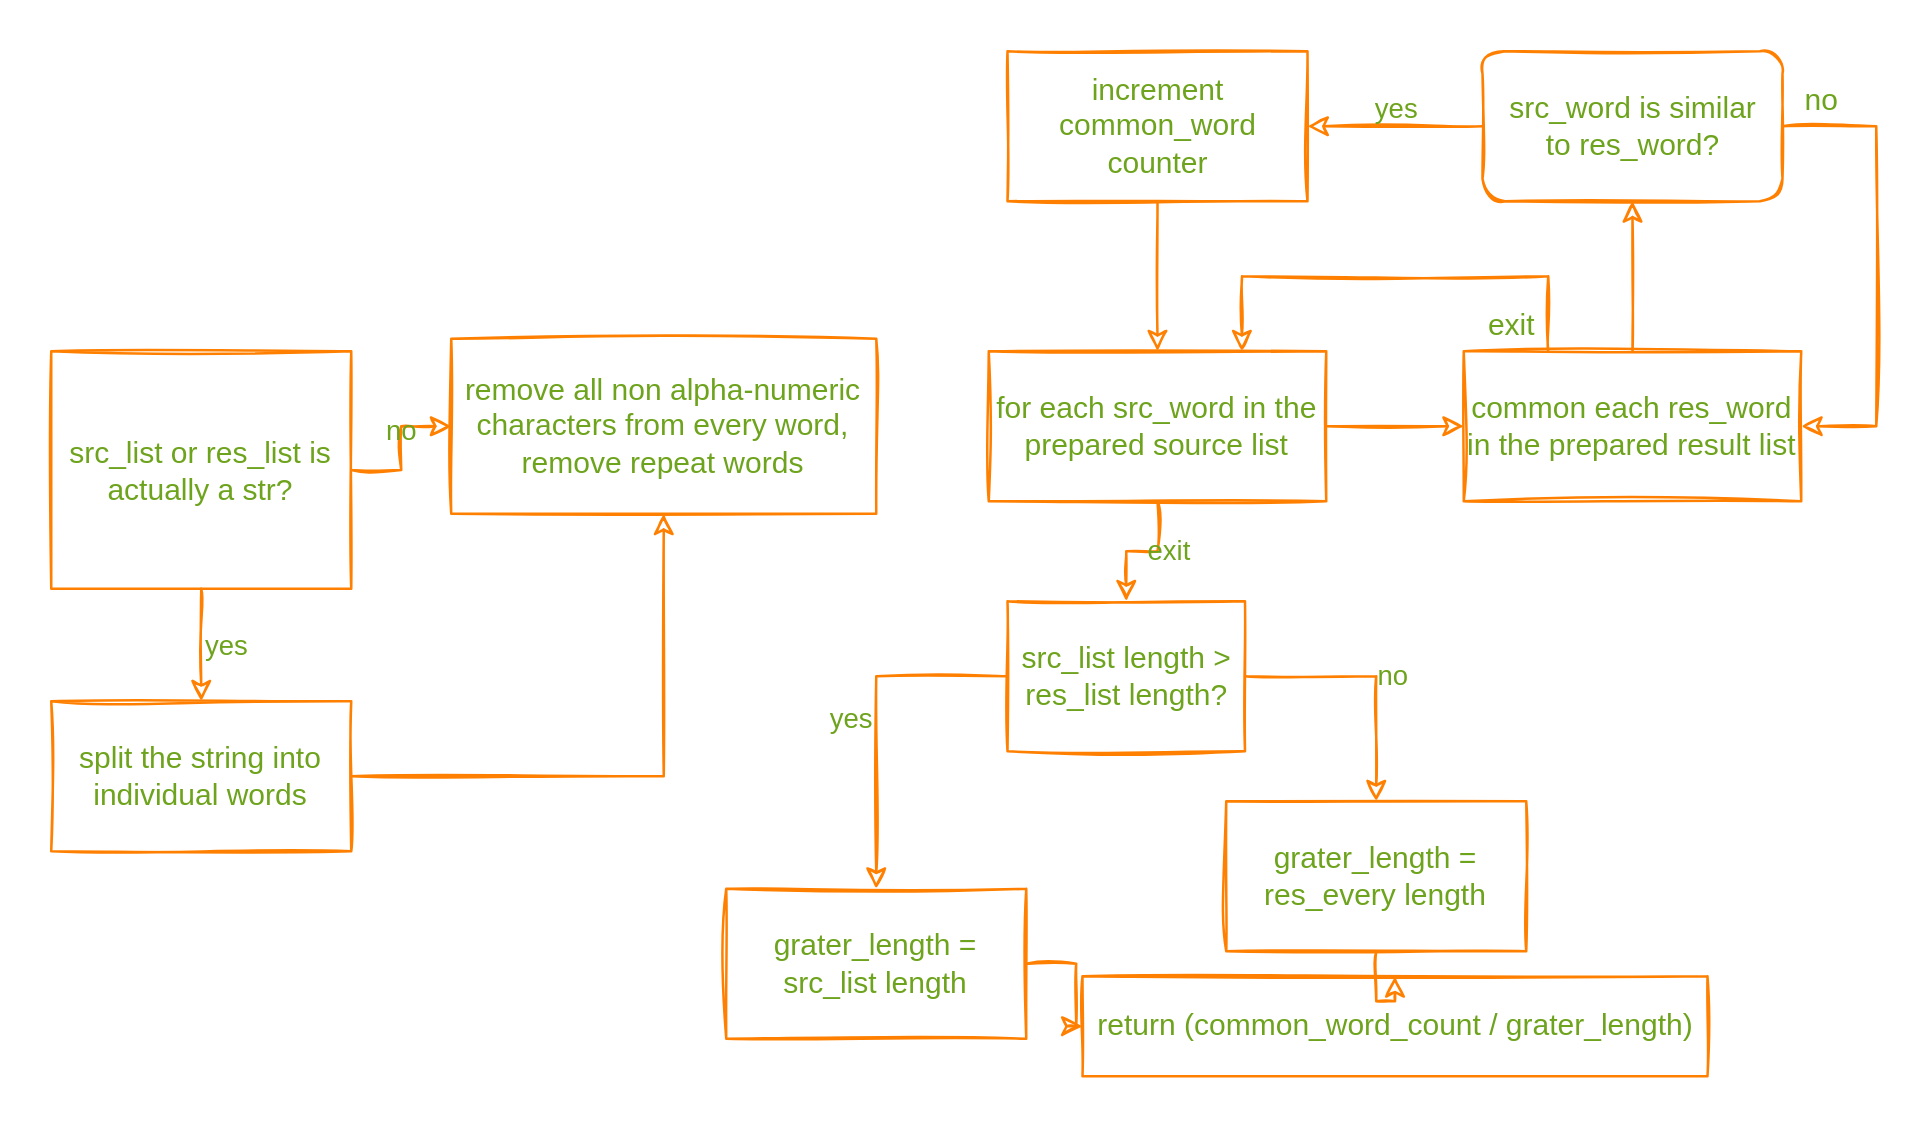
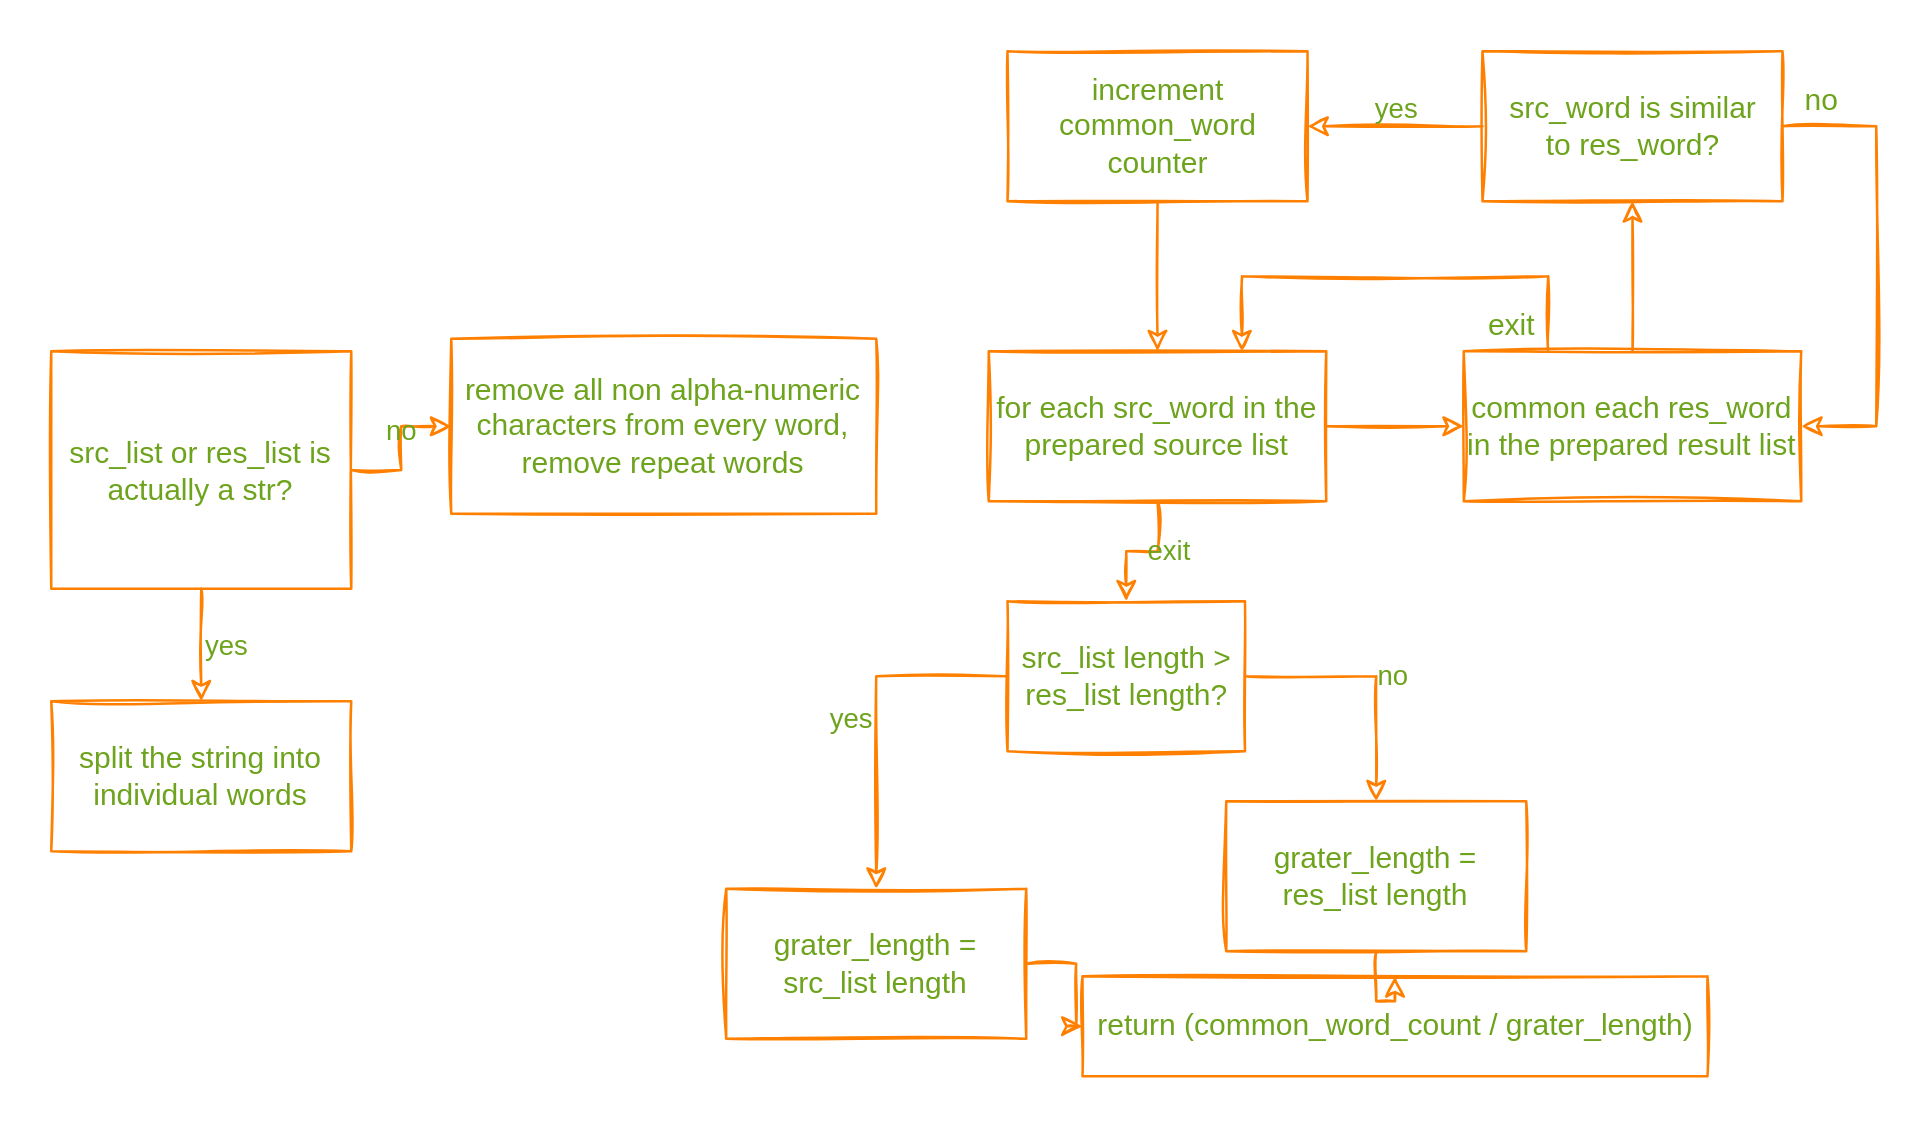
node "src_word is similar to res_word?": shape rounded rectangle -> rectangle
edge "split the string into individual words" -> "remove all non alpha-numeric characters from every word, remove repeat words": removed
node "grater_length = res_every length": label "grater_length = res_every length" -> "grater_length = res_list length"
